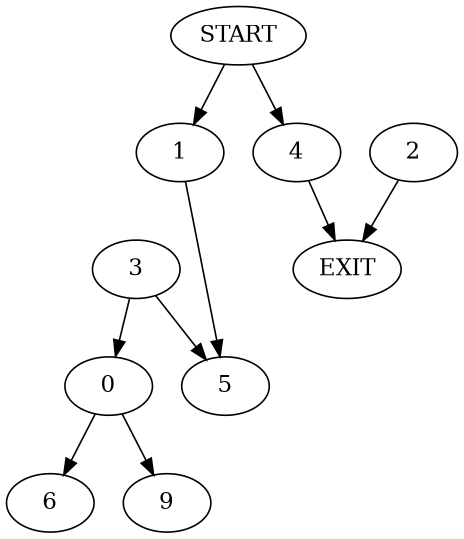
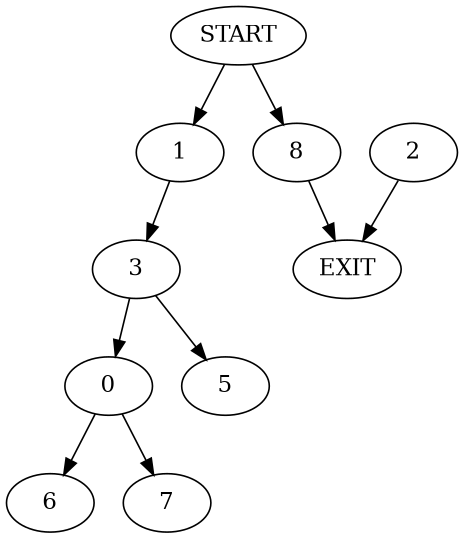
node "4": label "4" -> "8"
edge "1" -> "5": now "1" -> "3"
node "9": label "9" -> "7"
